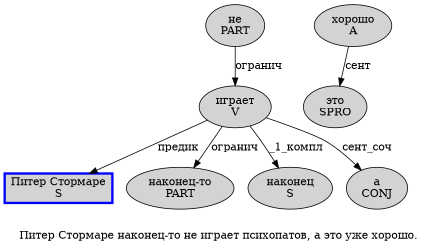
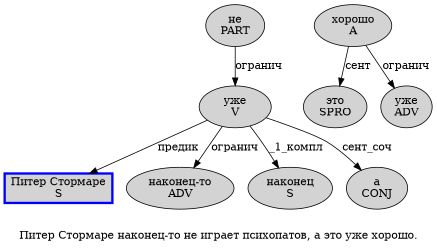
node "играет V": label "играет V" -> "уже V"
node "уже ADV": added
node "наконец-то PART": label "наконец-то PART" -> "наконец-то ADV"
